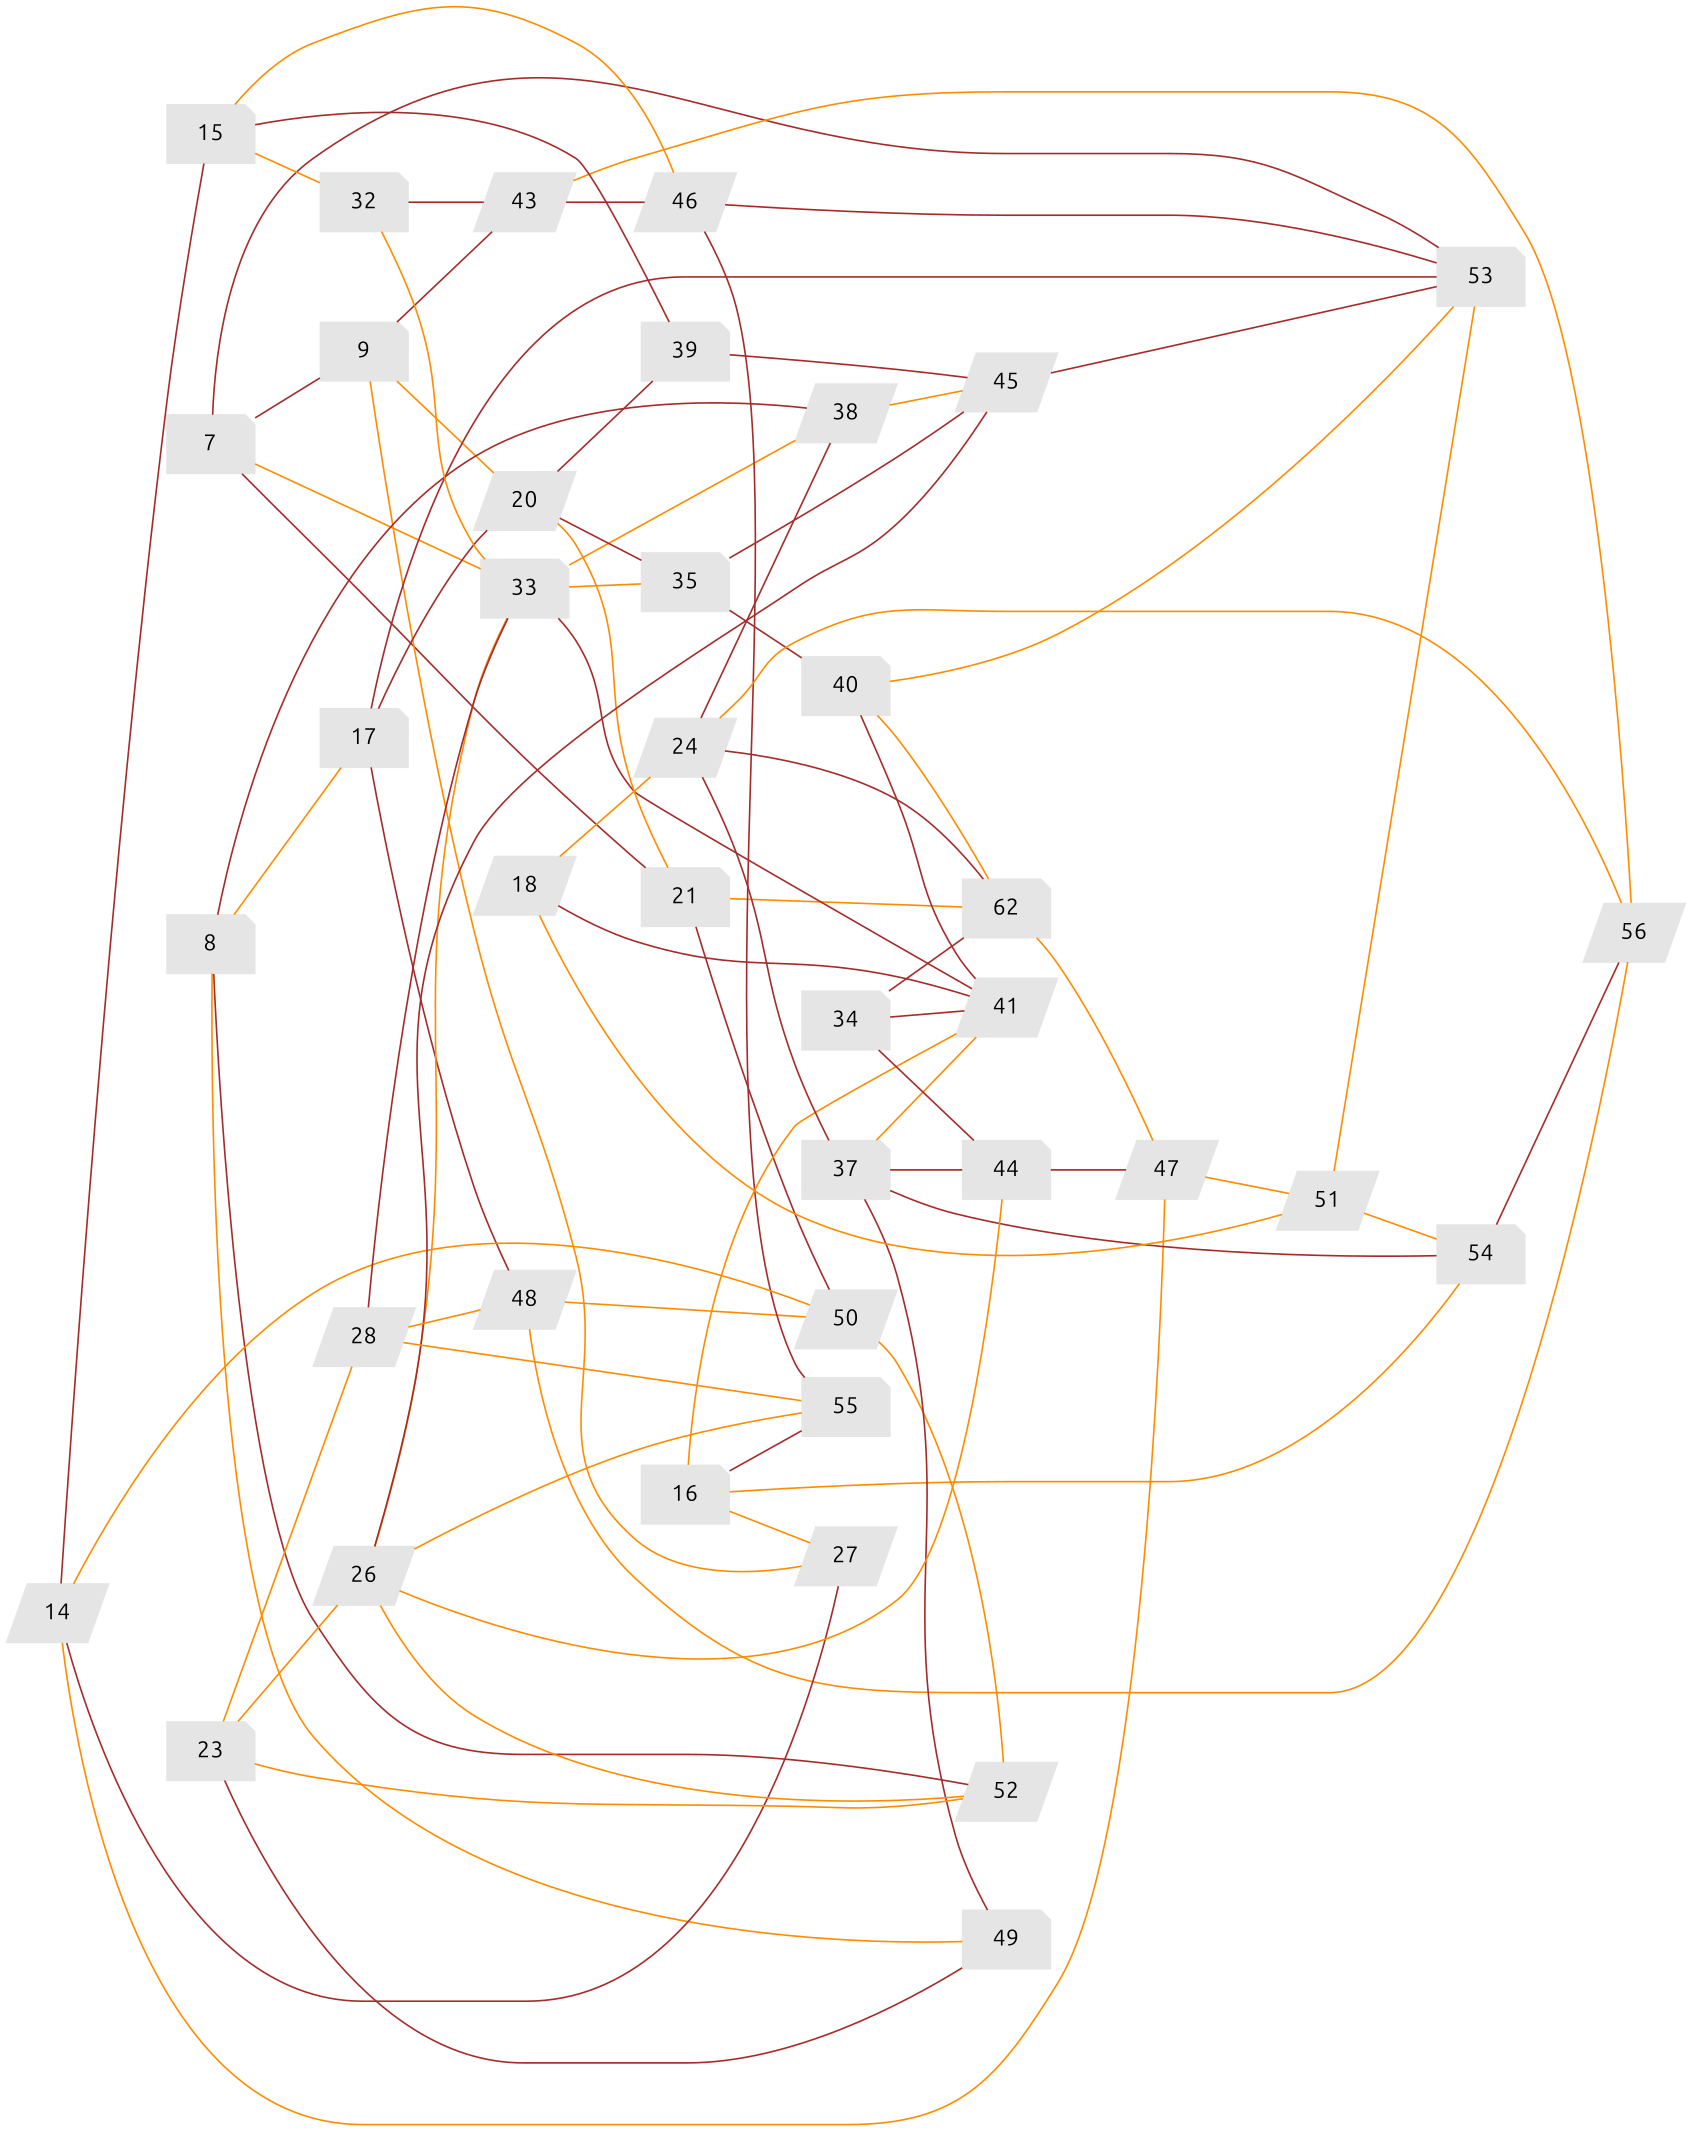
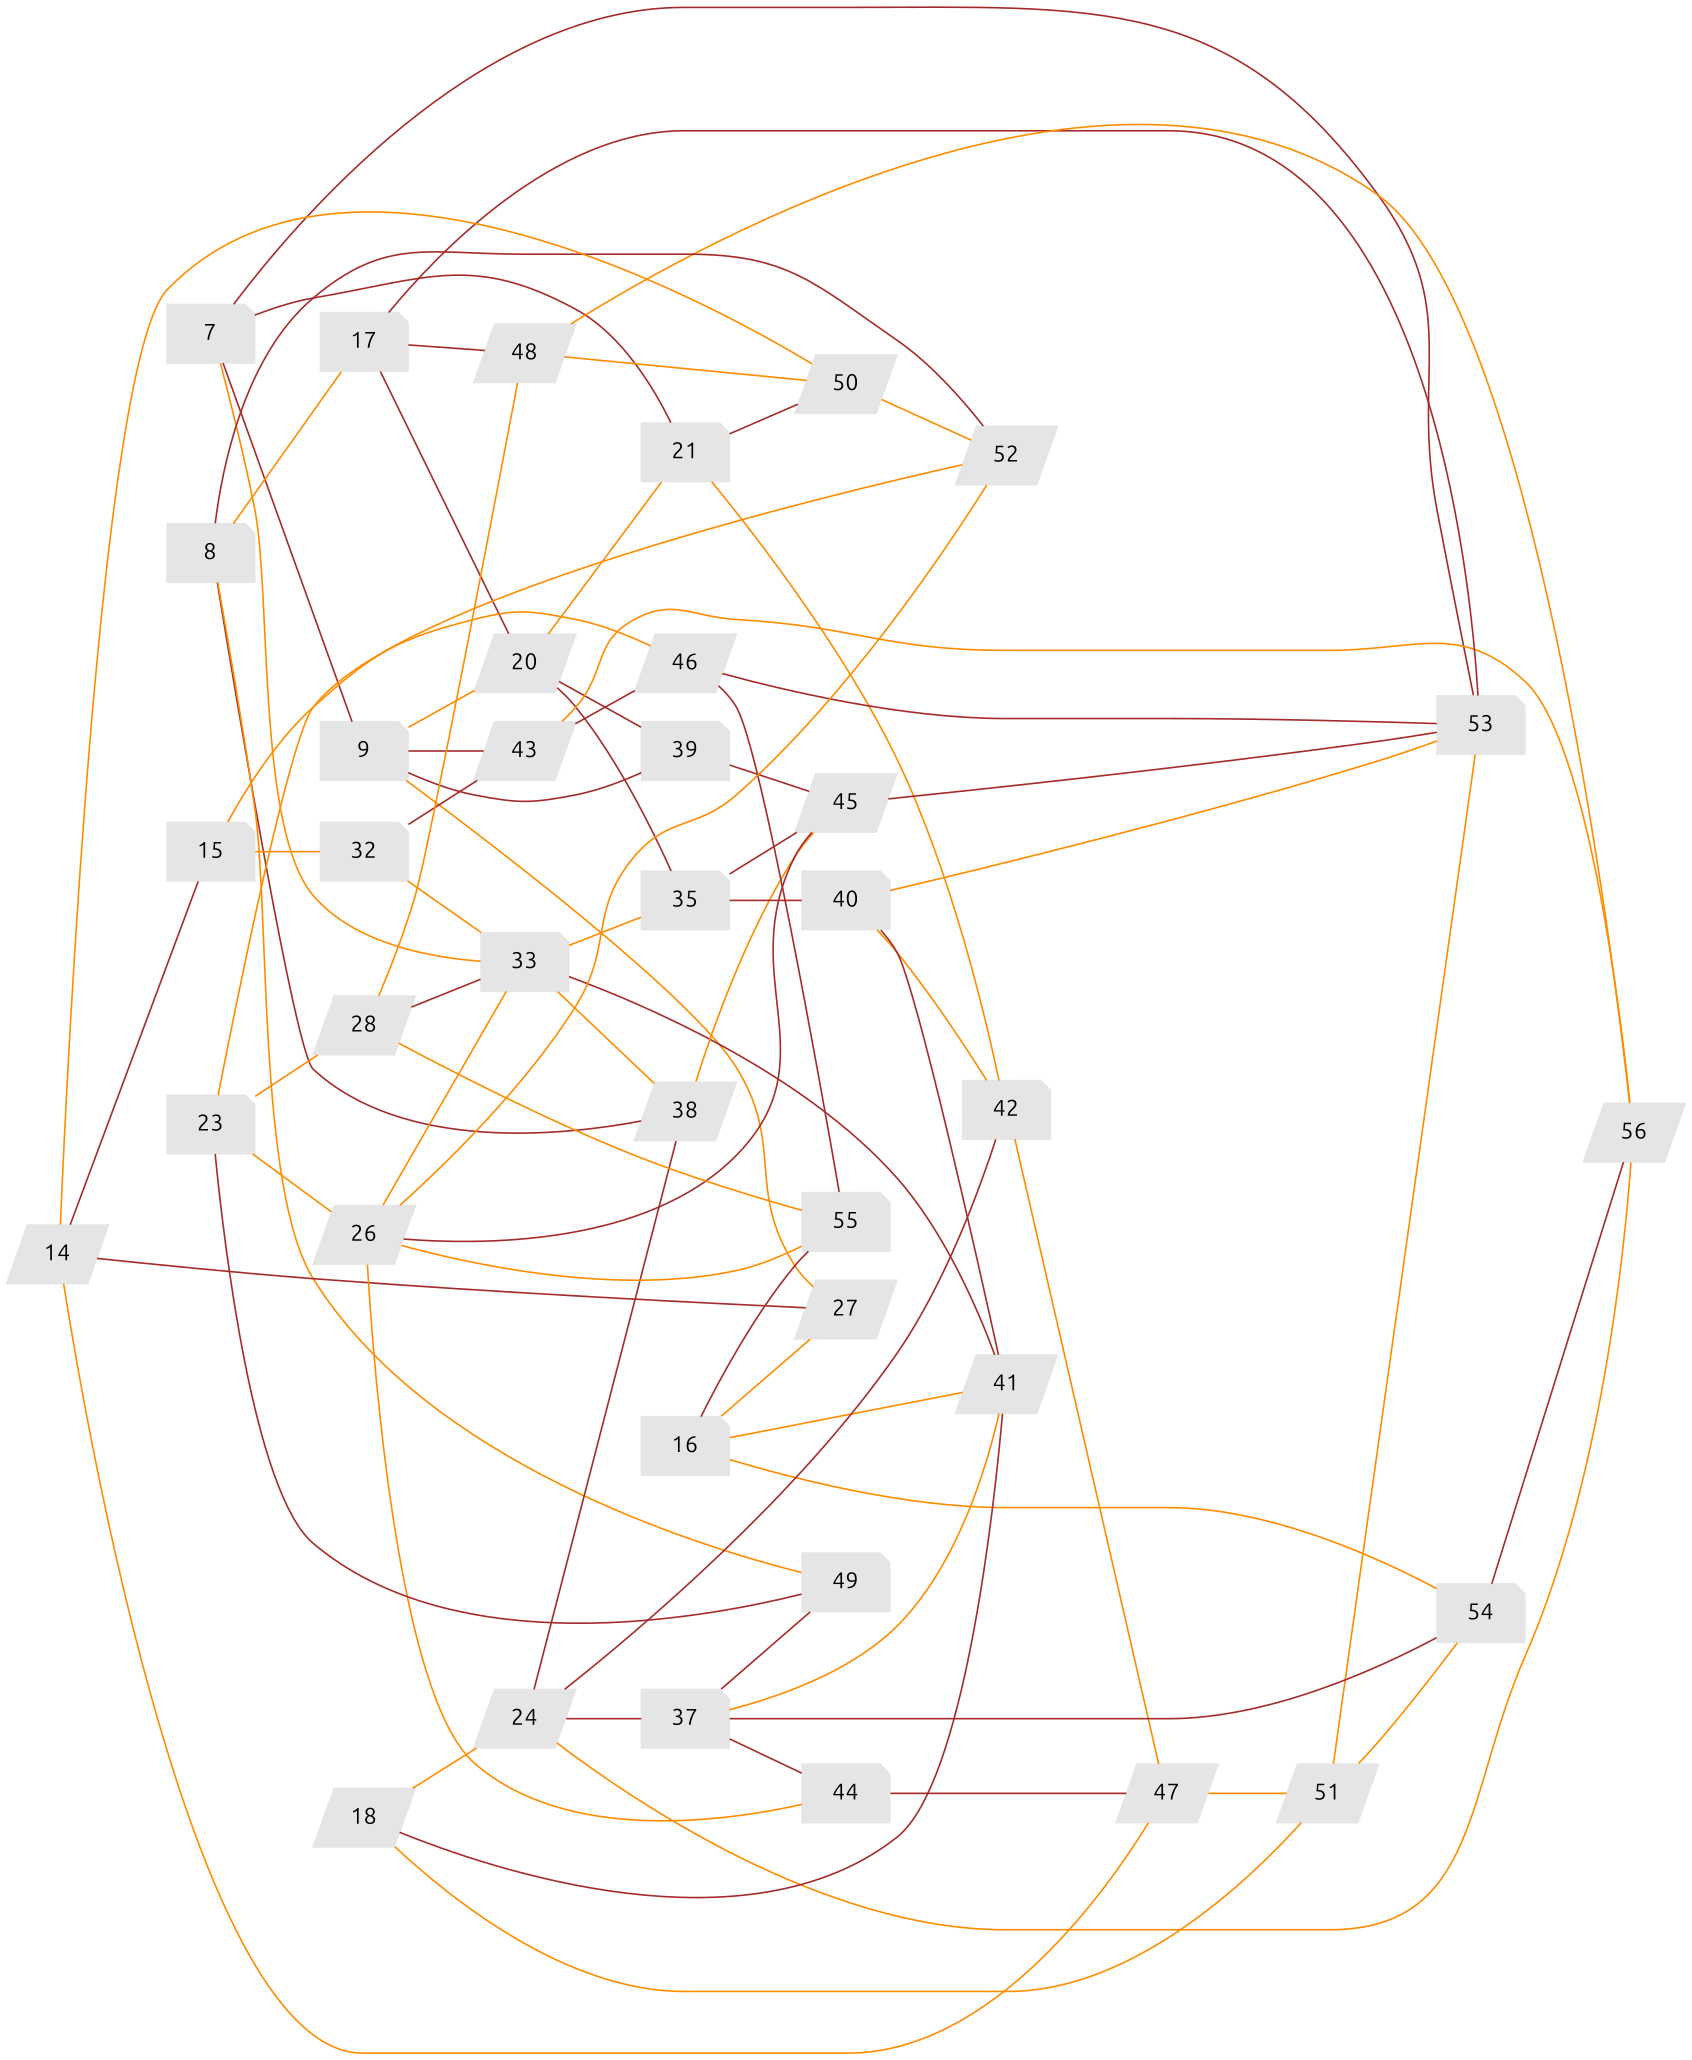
edge "15" -- "39": now "9" -- "39"
node "62": label "62" -> "42"
node "34": removed
